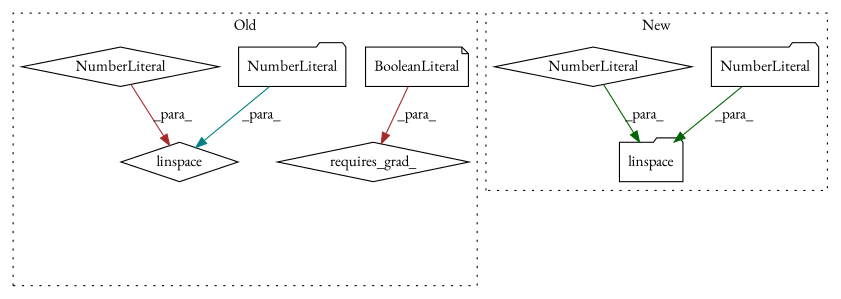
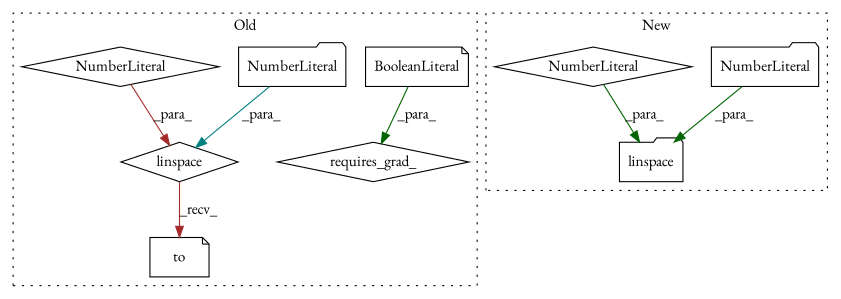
edge "BooleanLiteral" -> "requires_grad_": color brown -> darkgreen
node "to": added
